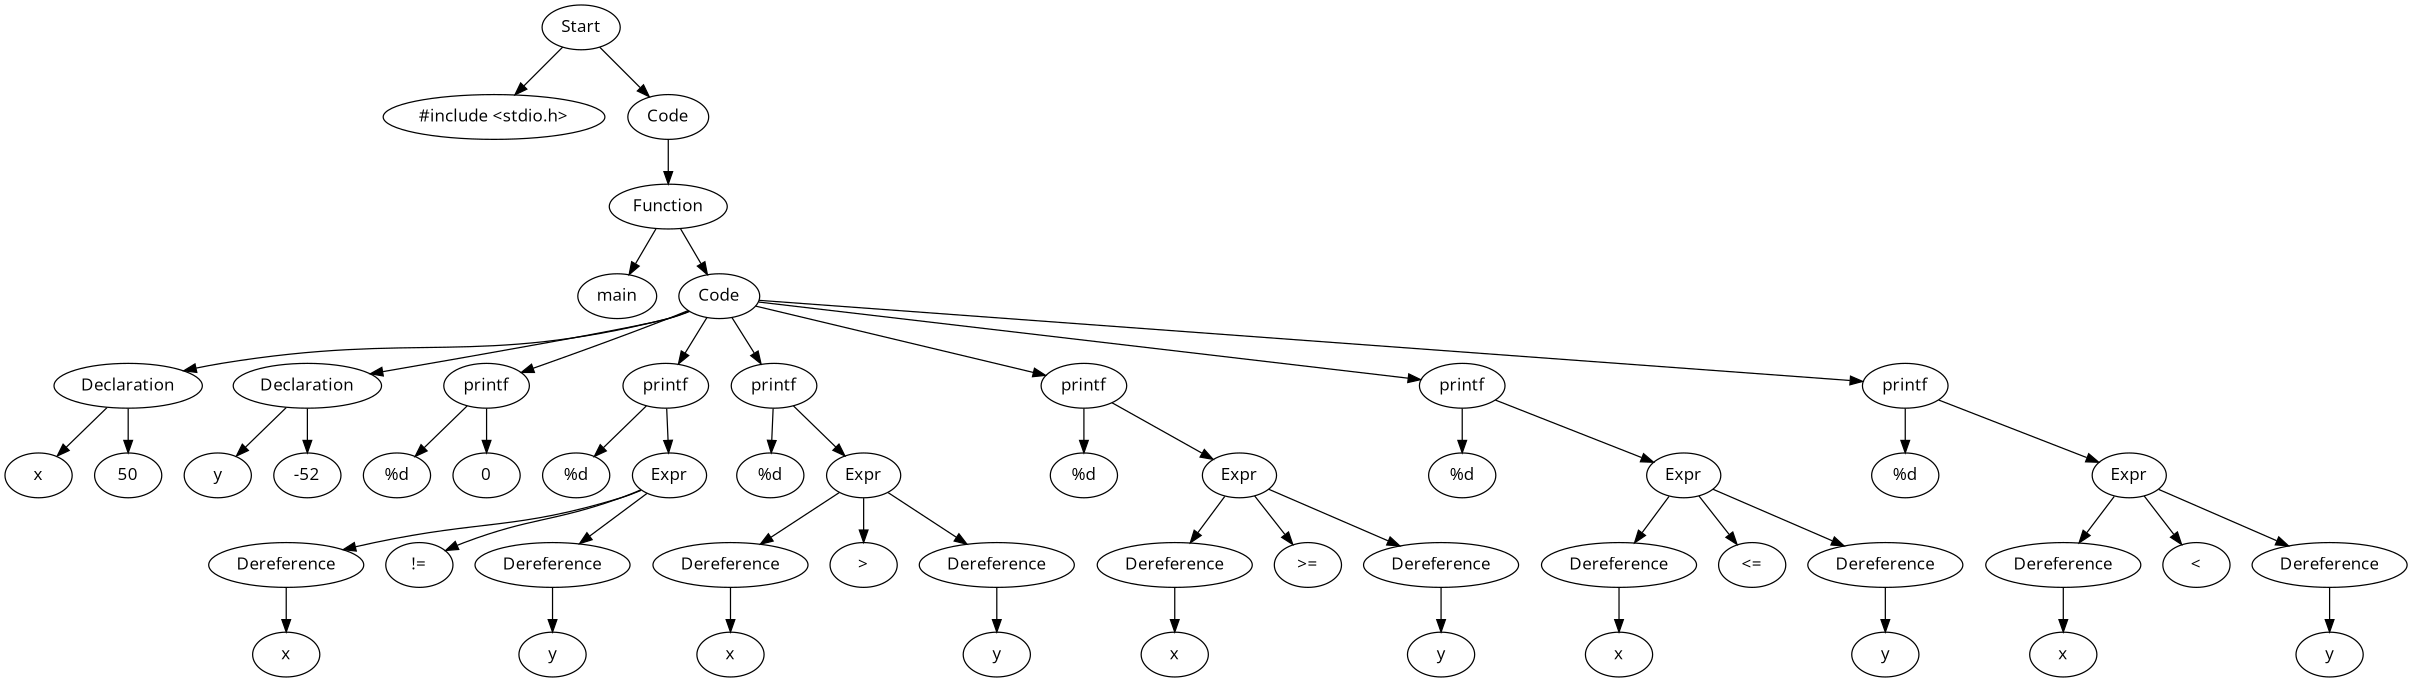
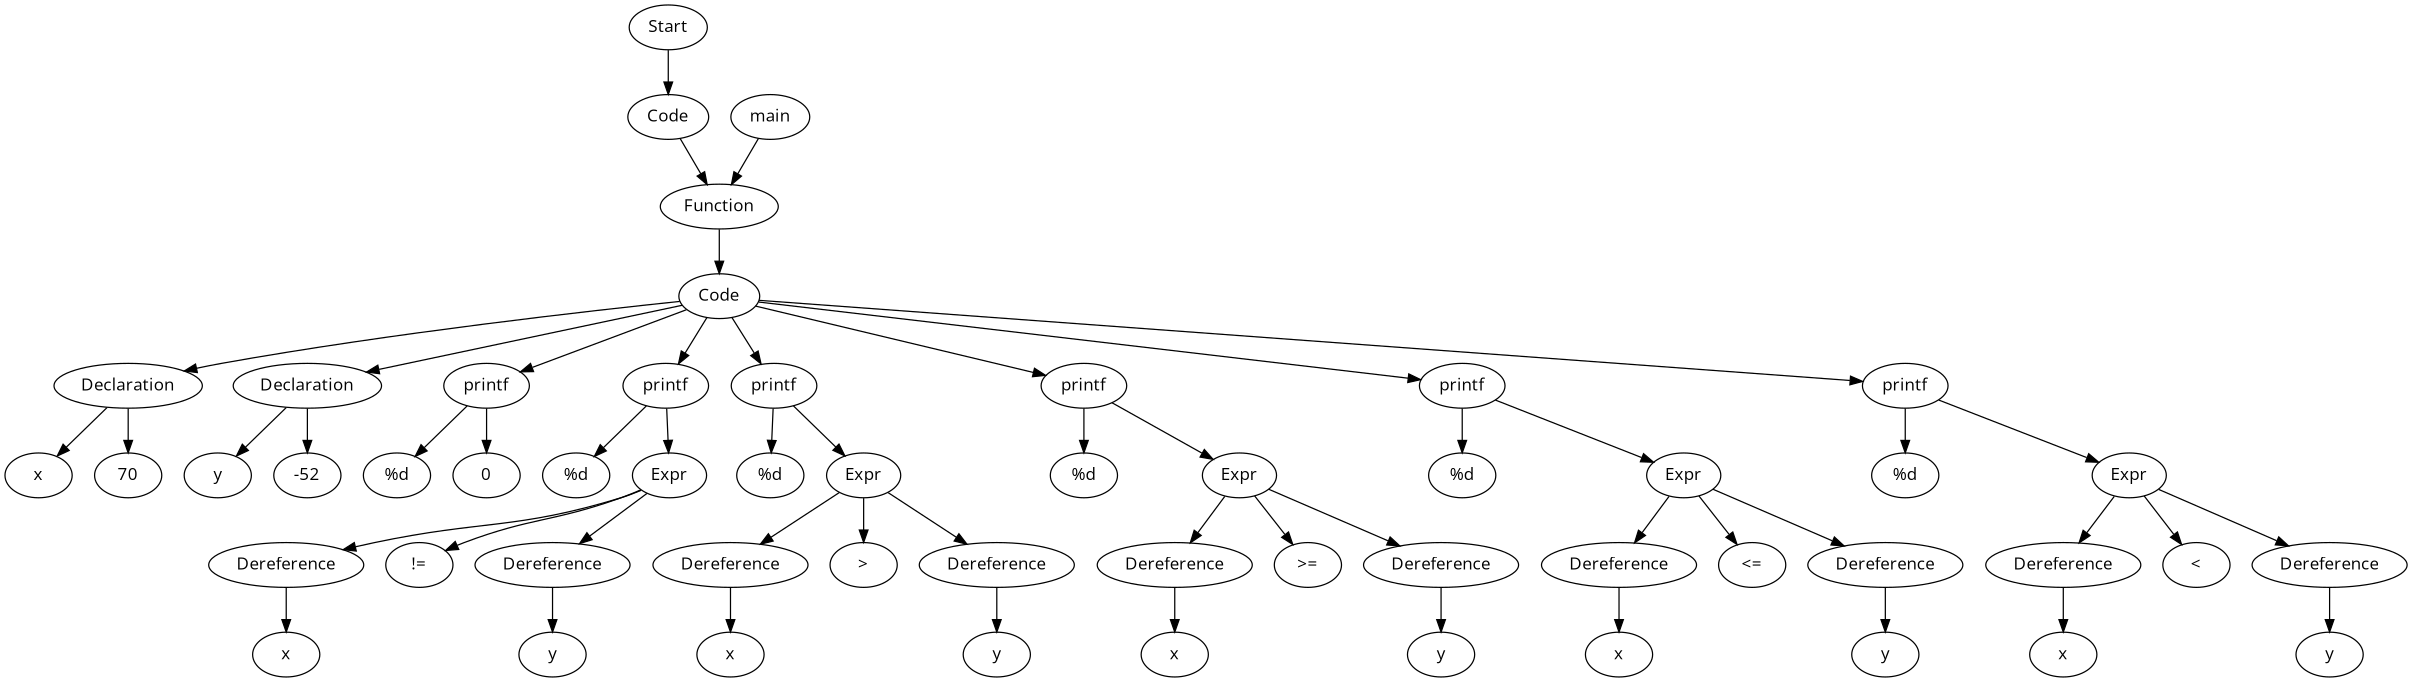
node "#include <stdio.h>": removed
edge "Function" -> "main": reversed
node "50": label "50" -> "70"
